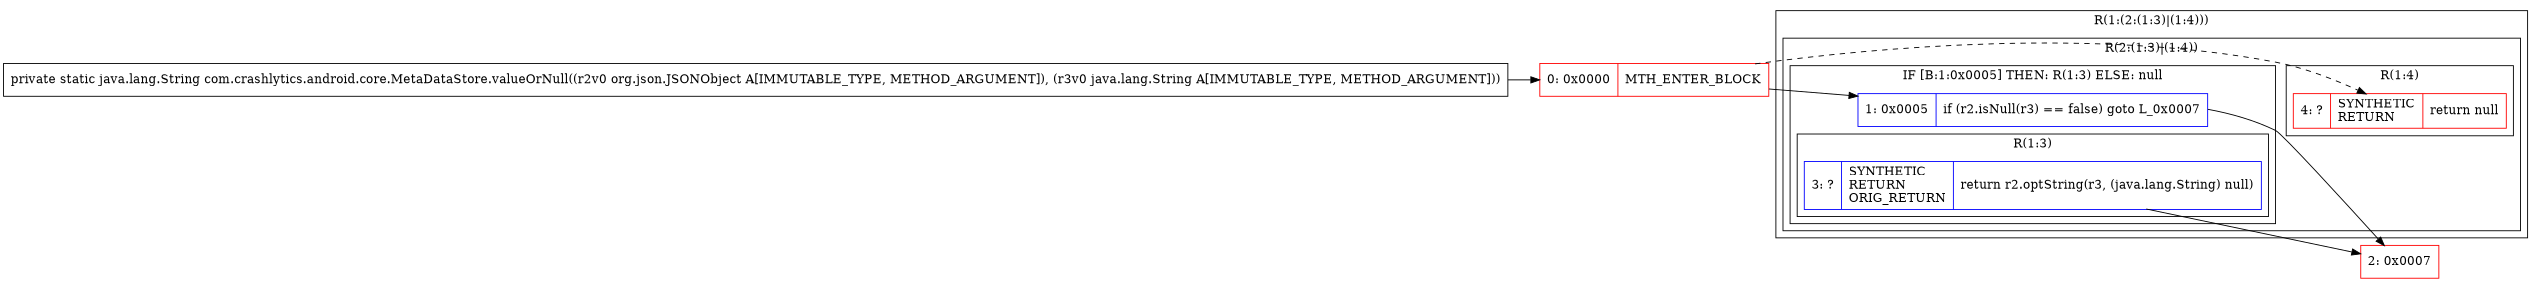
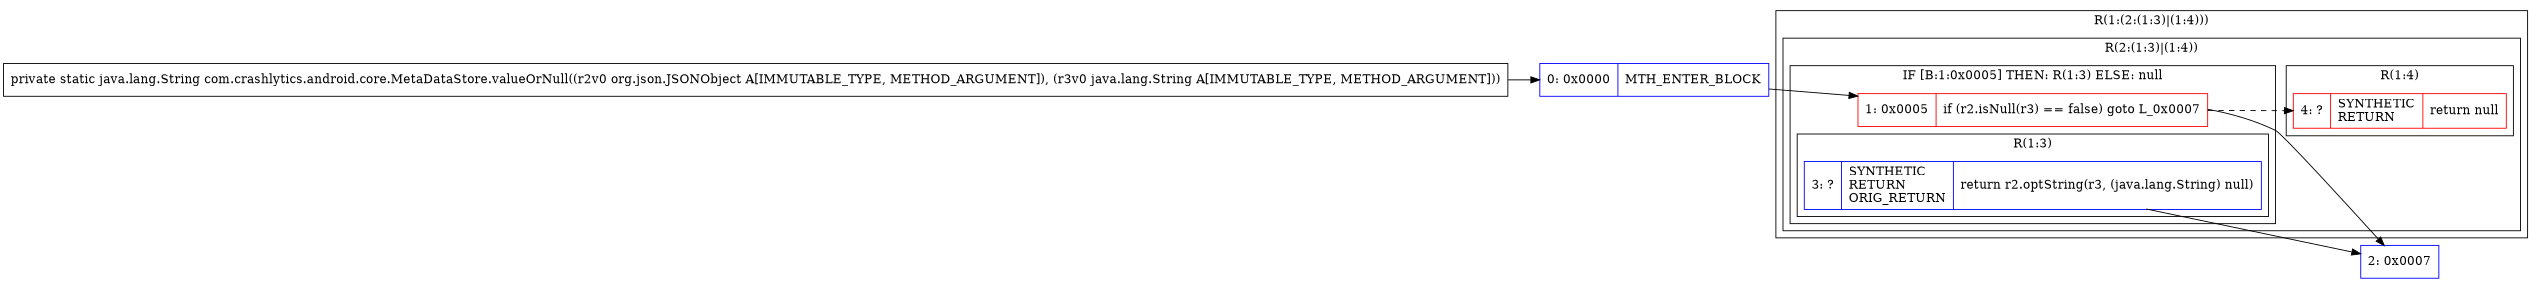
edge "0: 0x0000" -> "4: ?": now "1: 0x0005" -> "4: ?"
node "0: 0x0000": color red -> blue
node "1: 0x0005": color blue -> red
node "2: 0x0007": color red -> blue
